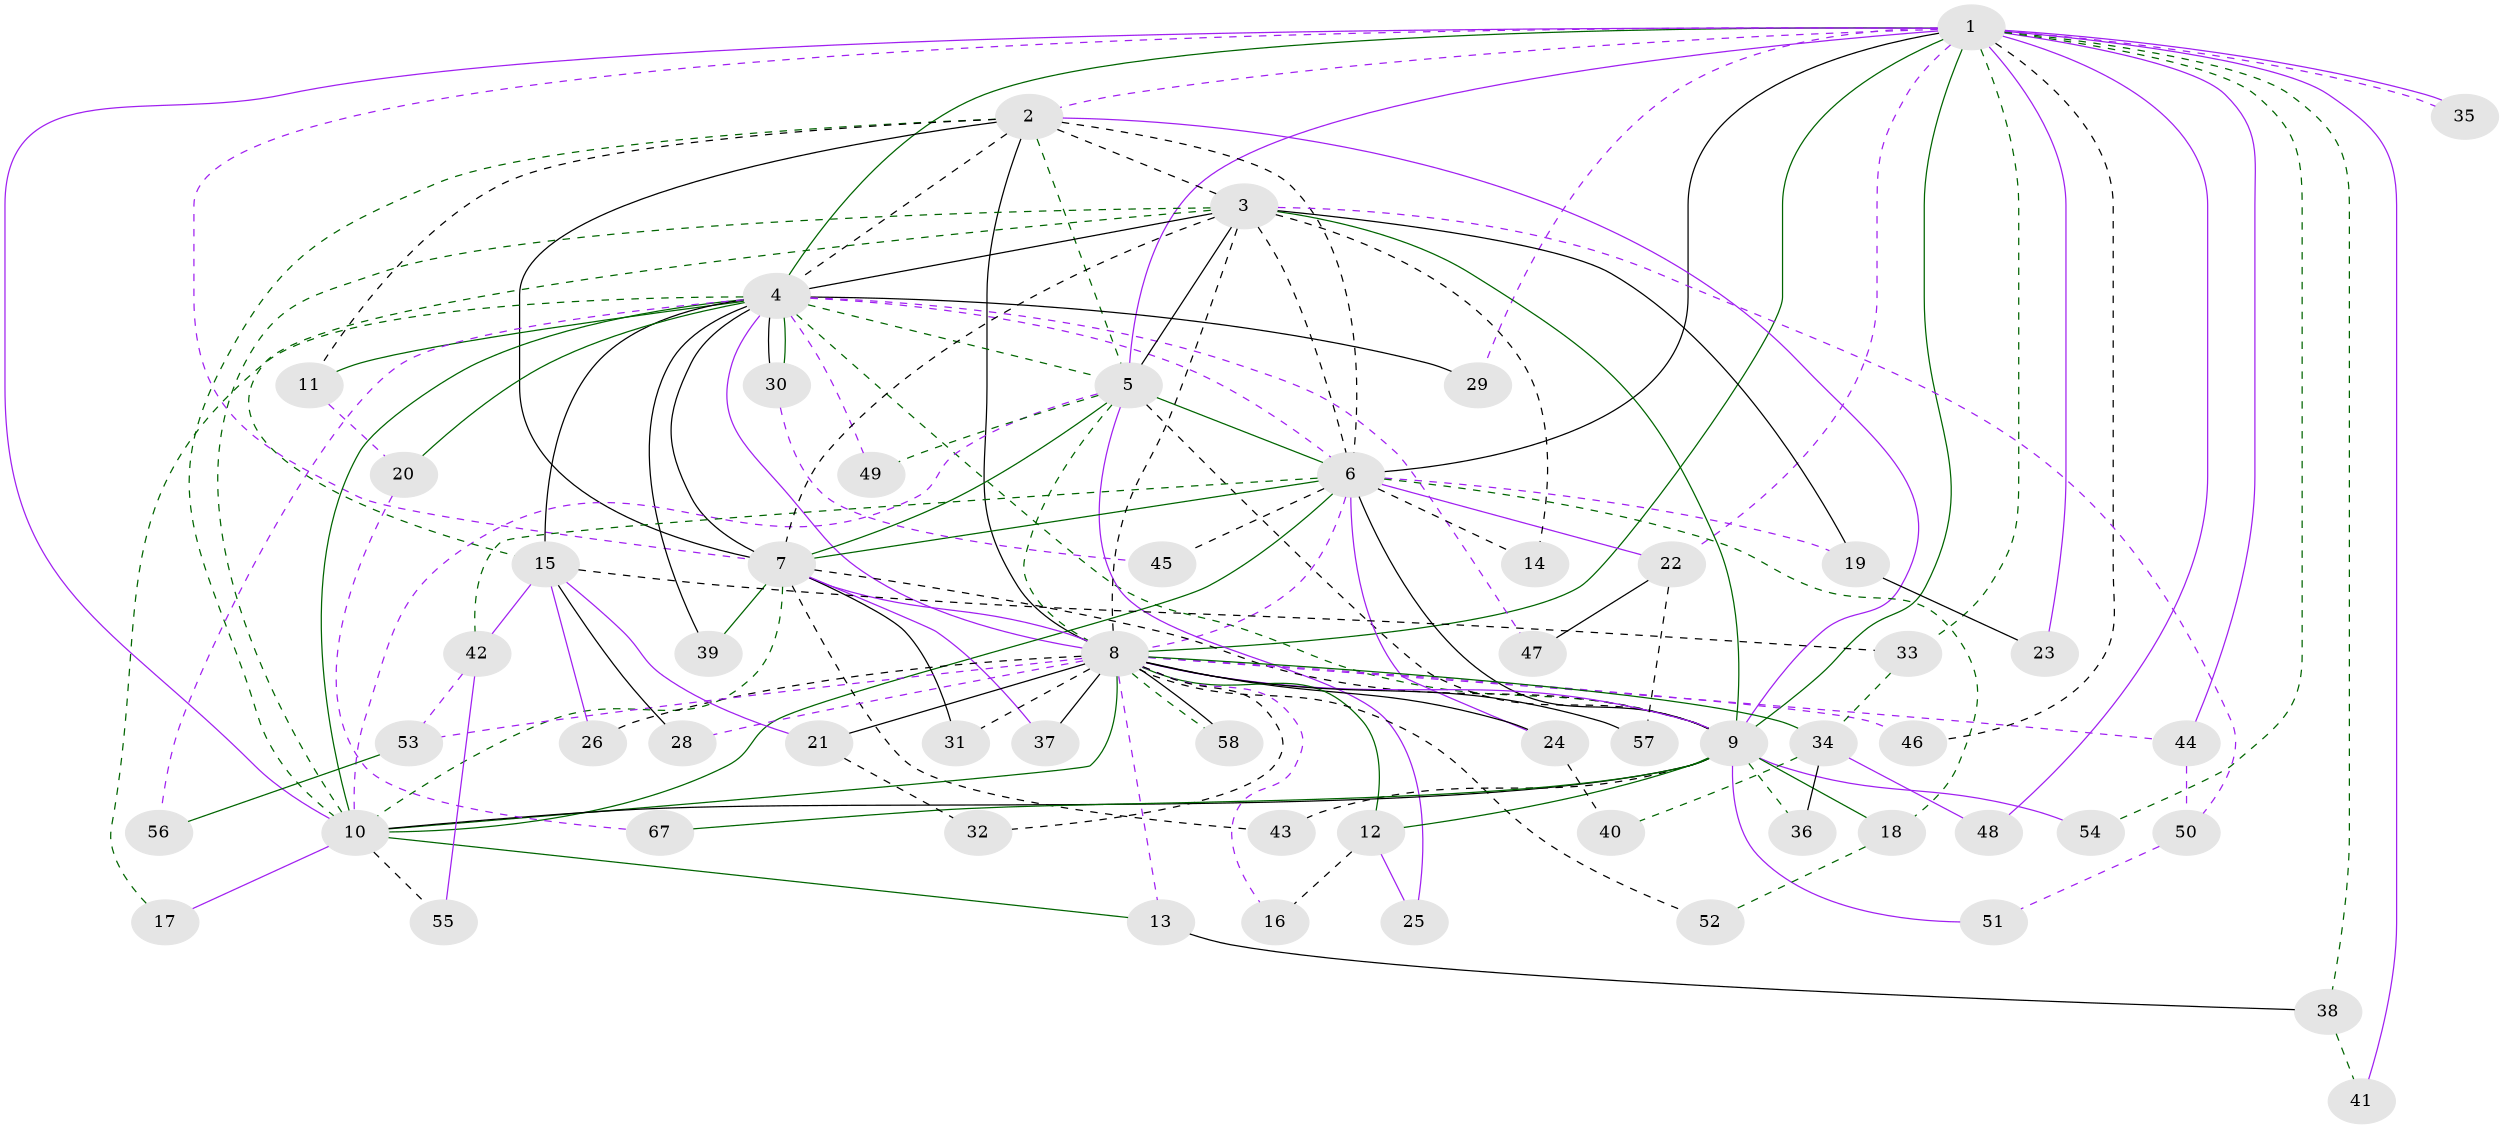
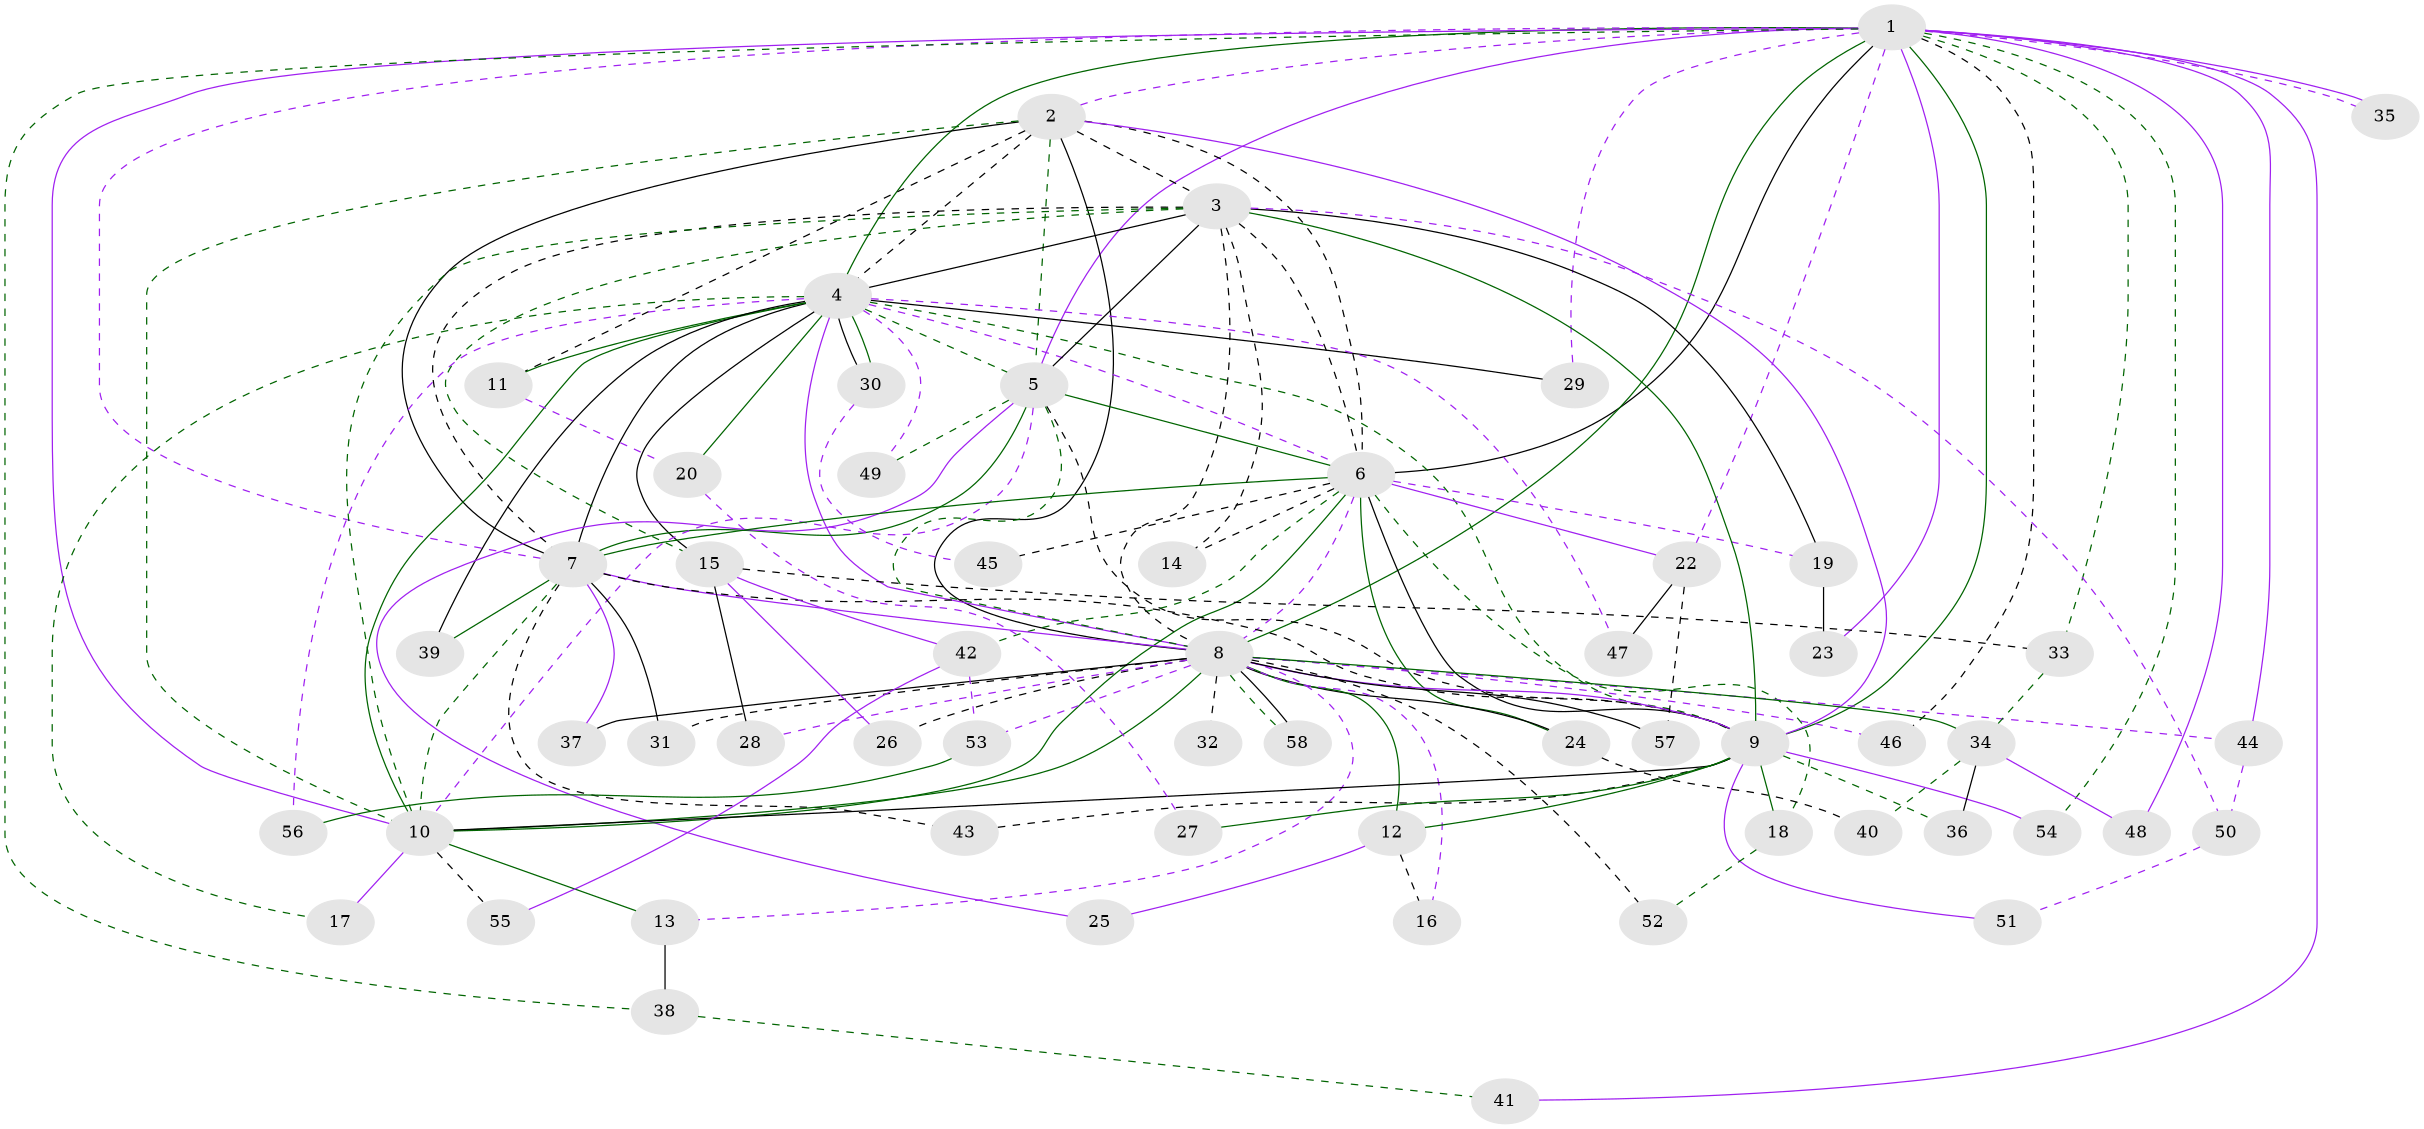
edge "6" -- "24": color purple -> darkgreen
node "21": removed
node "67": label "67" -> "27"
